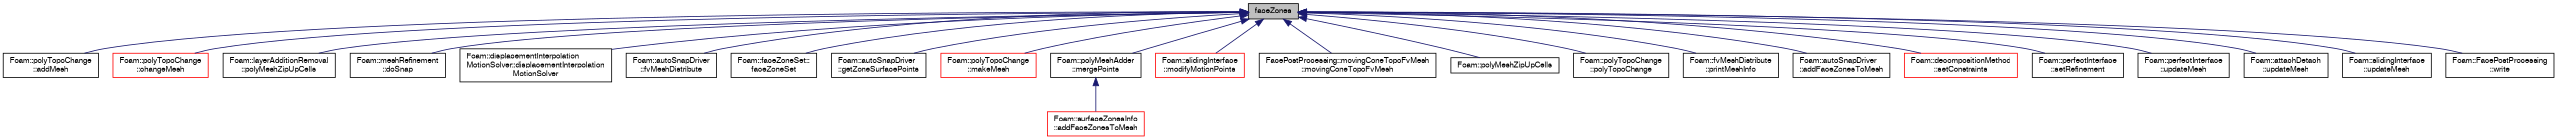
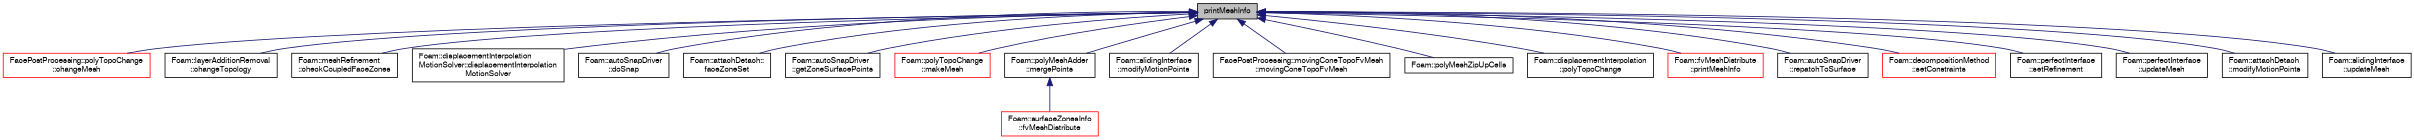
node "faceZones": label "faceZones" -> "printMeshInfo"
node "Foam::polyTopoChange ::addMesh": removed
node "Foam::polyTopoChange ::changeMesh": label "Foam::polyTopoChange ::changeMesh" -> "FacePostProcessing::polyTopoChange ::changeMesh"
node "Foam::layerAdditionRemoval ::polyMeshZipUpCells": label "Foam::layerAdditionRemoval ::polyMeshZipUpCells" -> "Foam::layerAdditionRemoval ::changeTopology"
node "Foam::meshRefinement ::doSnap": label "Foam::meshRefinement ::doSnap" -> "Foam::meshRefinement ::checkCoupledFaceZones"
node "Foam::autoSnapDriver ::fvMeshDistribute": label "Foam::autoSnapDriver ::fvMeshDistribute" -> "Foam::autoSnapDriver ::doSnap"
node "Foam::faceZoneSet:: faceZoneSet": label "Foam::faceZoneSet:: faceZoneSet" -> "Foam::attachDetach:: faceZoneSet"
node "Foam::slidingInterface ::modifyMotionPoints": color red -> black
node "Foam::polyTopoChange ::polyTopoChange": label "Foam::polyTopoChange ::polyTopoChange" -> "Foam::displacementInterpolation ::polyTopoChange"
node "Foam::fvMeshDistribute ::printMeshInfo": color black -> red
node "Foam::autoSnapDriver ::addFaceZonesToMesh": label "Foam::autoSnapDriver ::addFaceZonesToMesh" -> "Foam::autoSnapDriver ::repatchToSurface"
node "Foam::attachDetach ::updateMesh": label "Foam::attachDetach ::updateMesh" -> "Foam::attachDetach ::modifyMotionPoints"
node "Foam::FacePostProcessing ::write": removed
node "Foam::surfaceZonesInfo ::addFaceZonesToMesh": label "Foam::surfaceZonesInfo ::addFaceZonesToMesh" -> "Foam::surfaceZonesInfo ::fvMeshDistribute"
